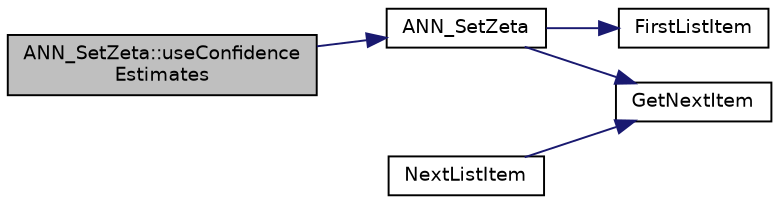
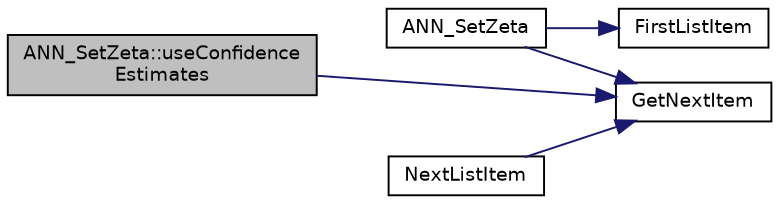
edge "ANN_SetZeta::useConfidence Estimates" -> "ANN_SetZeta": now "ANN_SetZeta::useConfidence Estimates" -> "GetNextItem"
